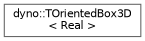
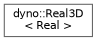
node "dyno::TOrientedBox3D < Real >": label "dyno::TOrientedBox3D < Real >" -> "dyno::Real3D < Real >"
